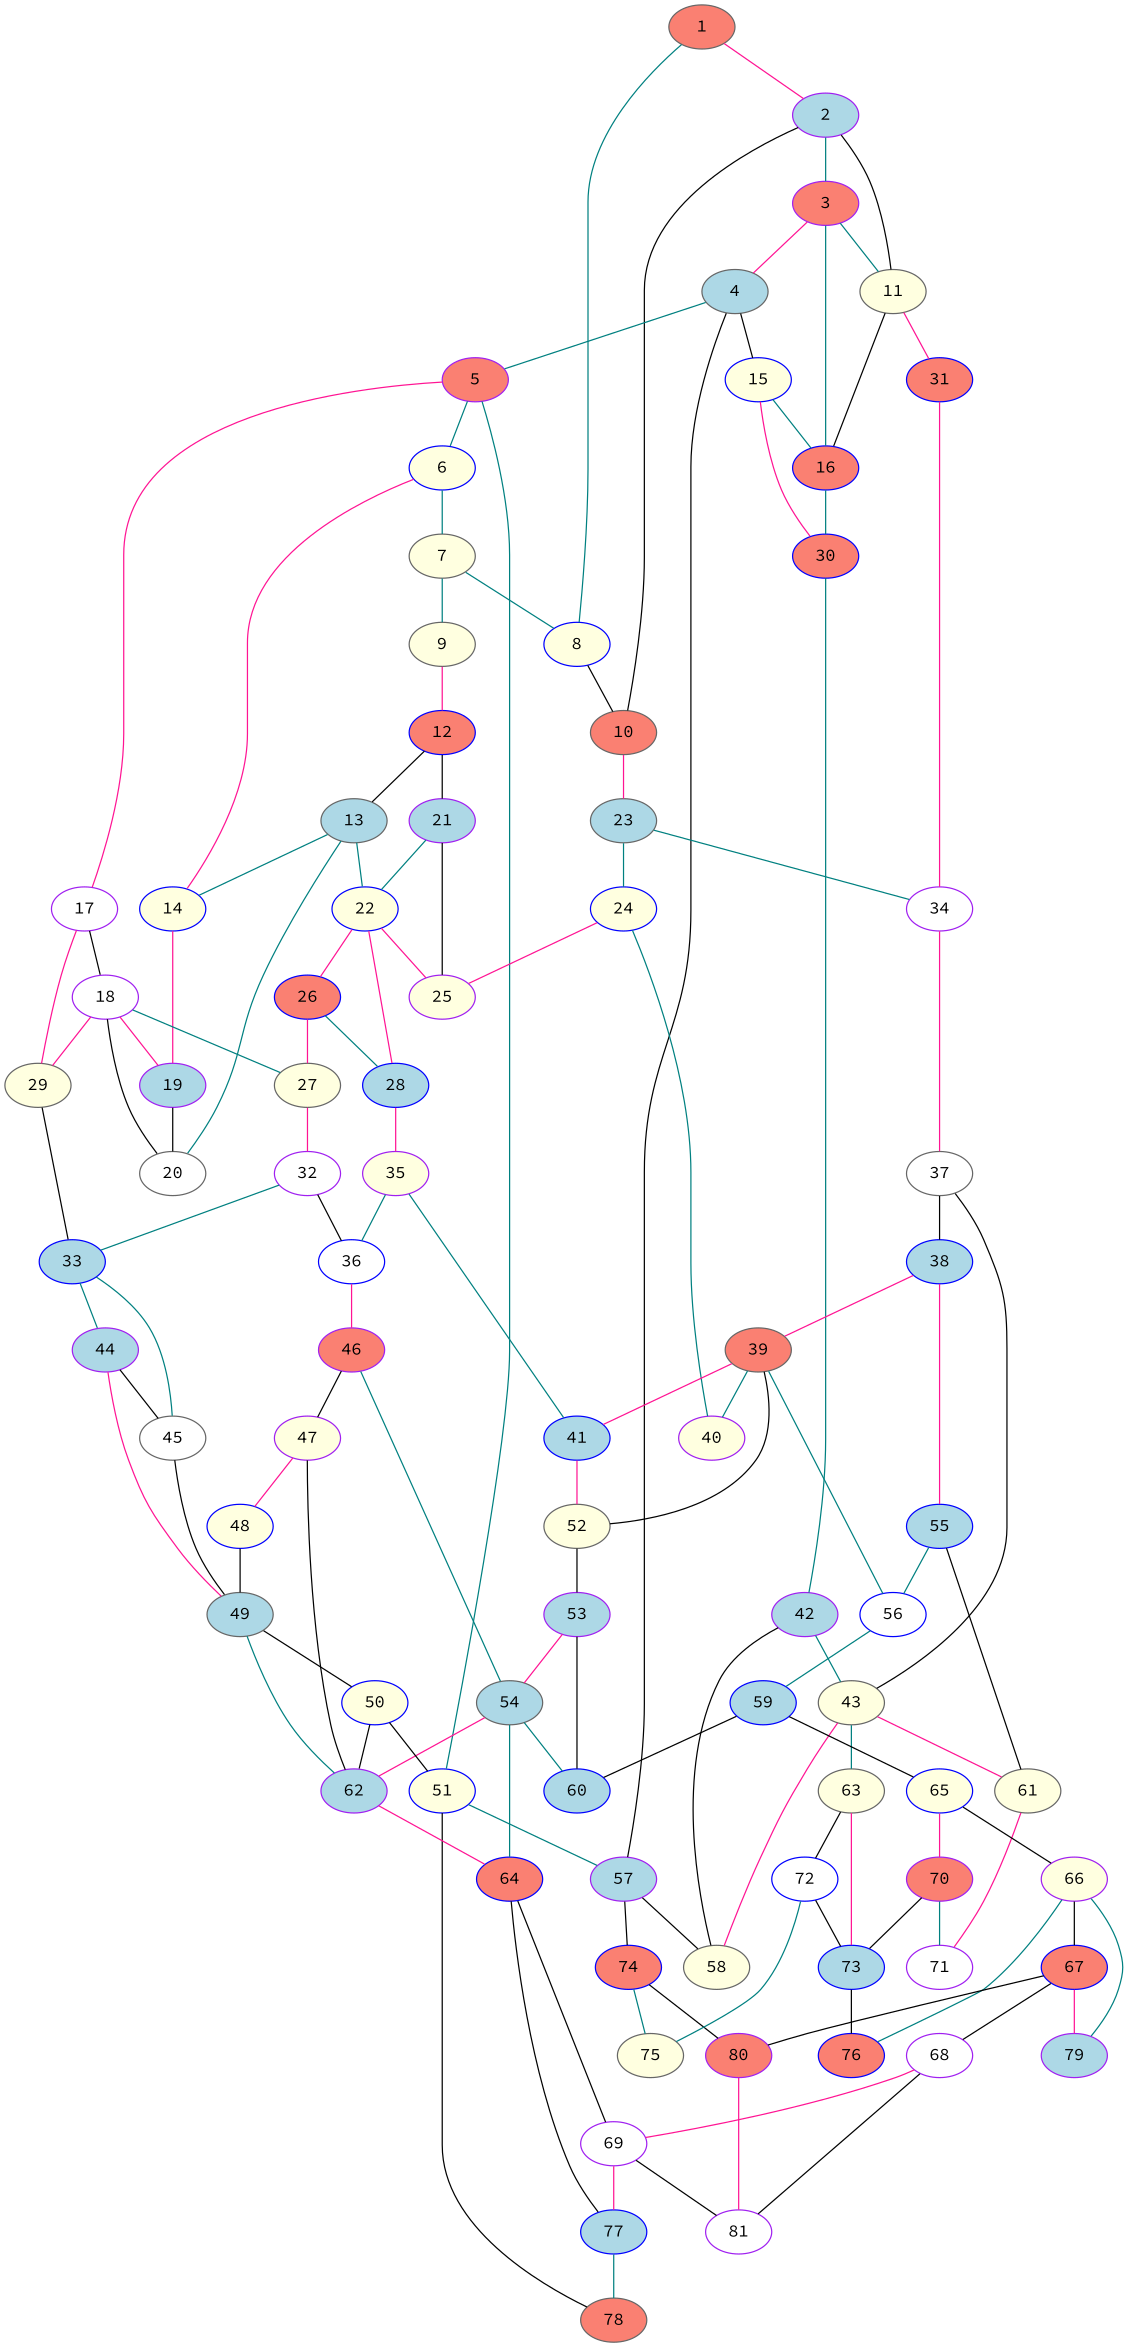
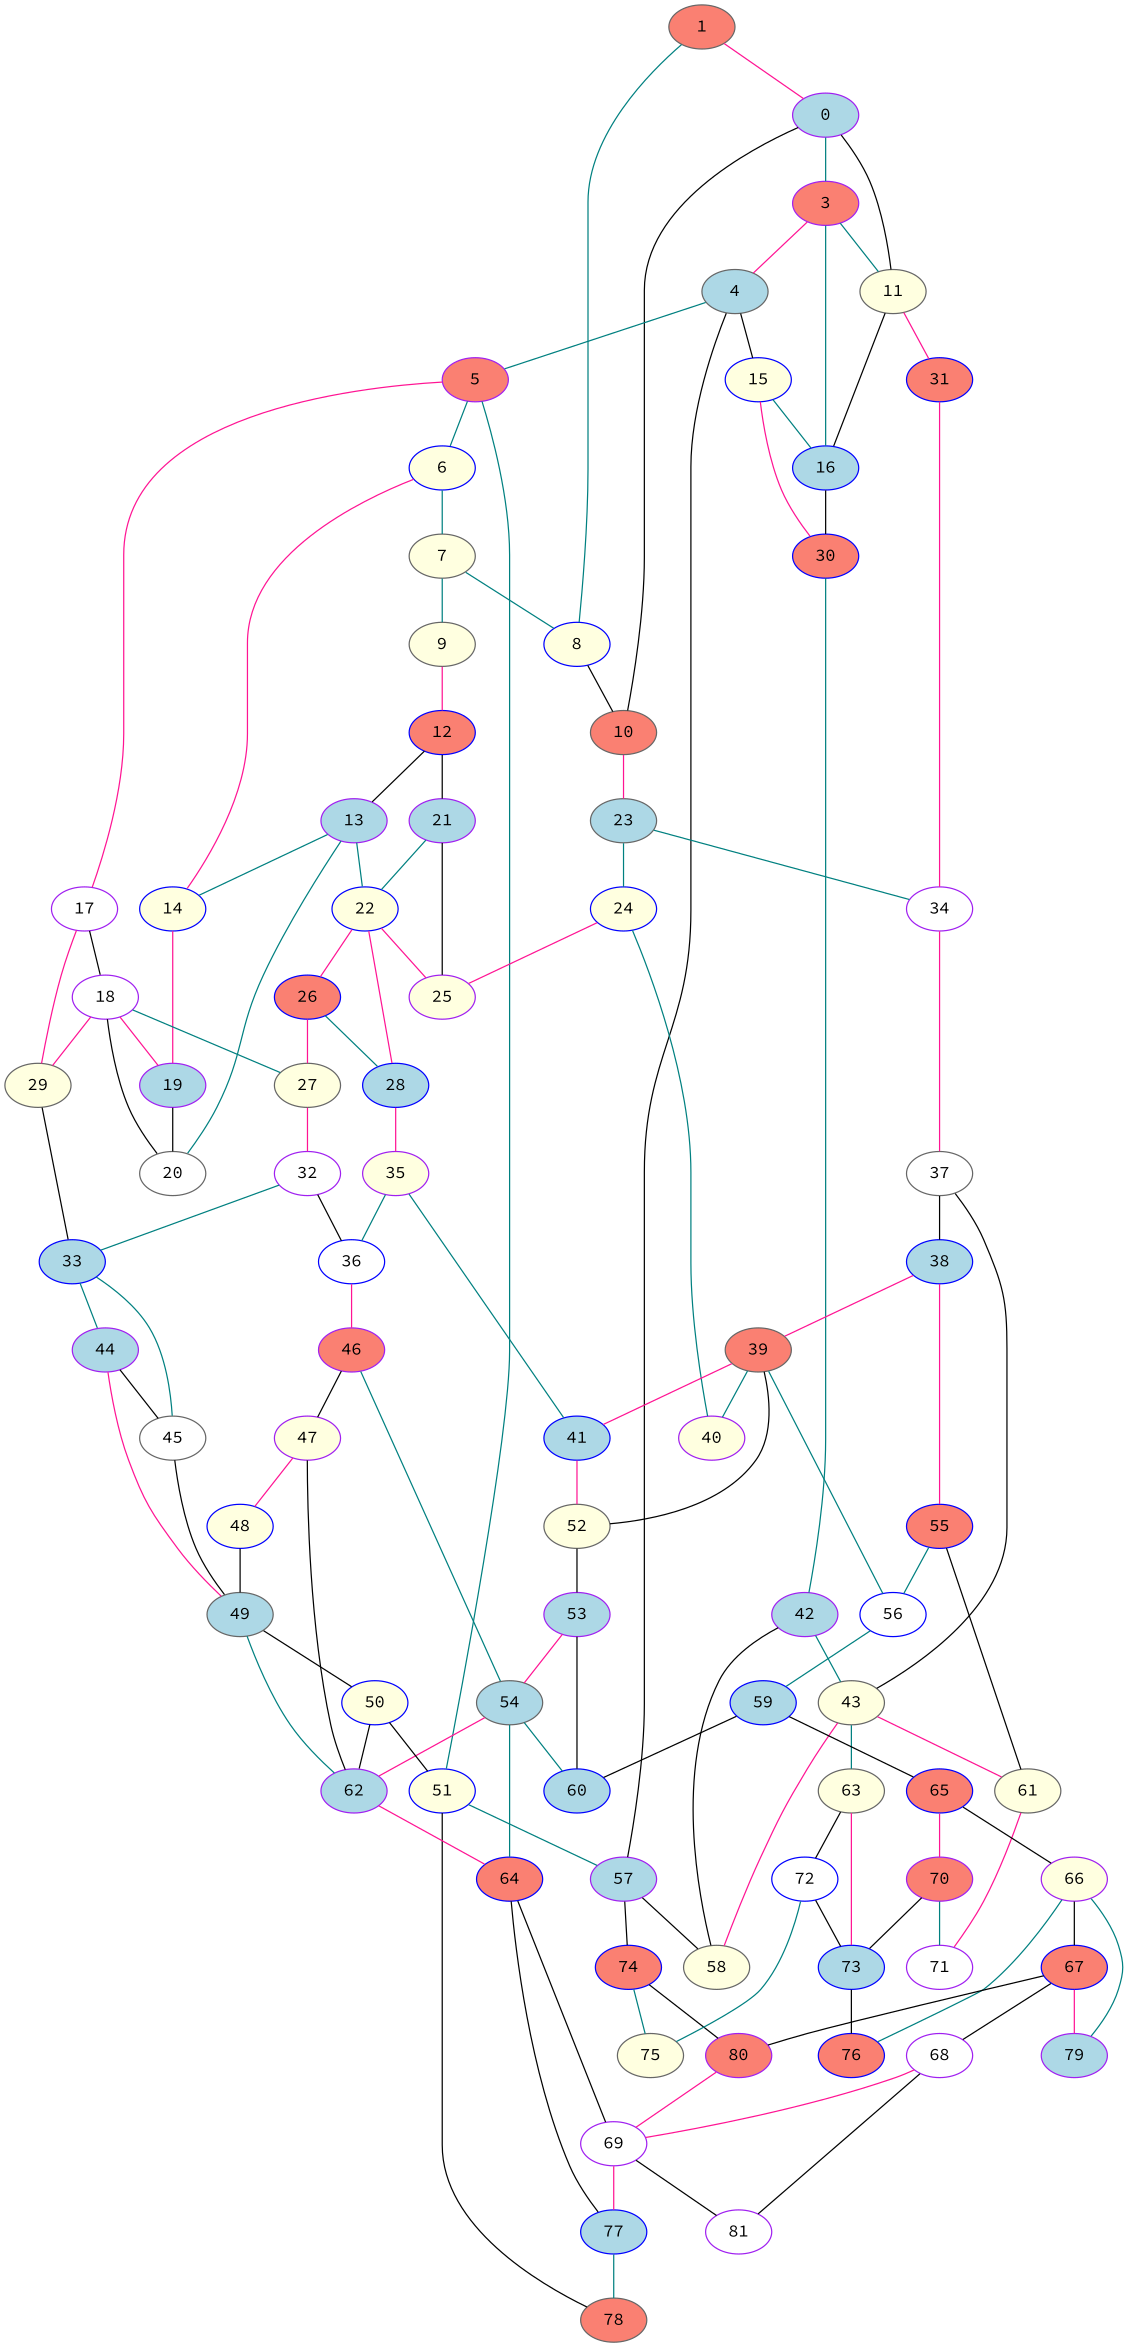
node "2": label "2" -> "0"
node "16": fillcolor salmon -> lightblue
edge "16" -- "30": color teal -> black
node "13": color gray40 -> purple
node "55": fillcolor lightblue -> salmon
node "65": fillcolor lightyellow -> salmon
edge "80" -- "81": now "80" -- "69"
